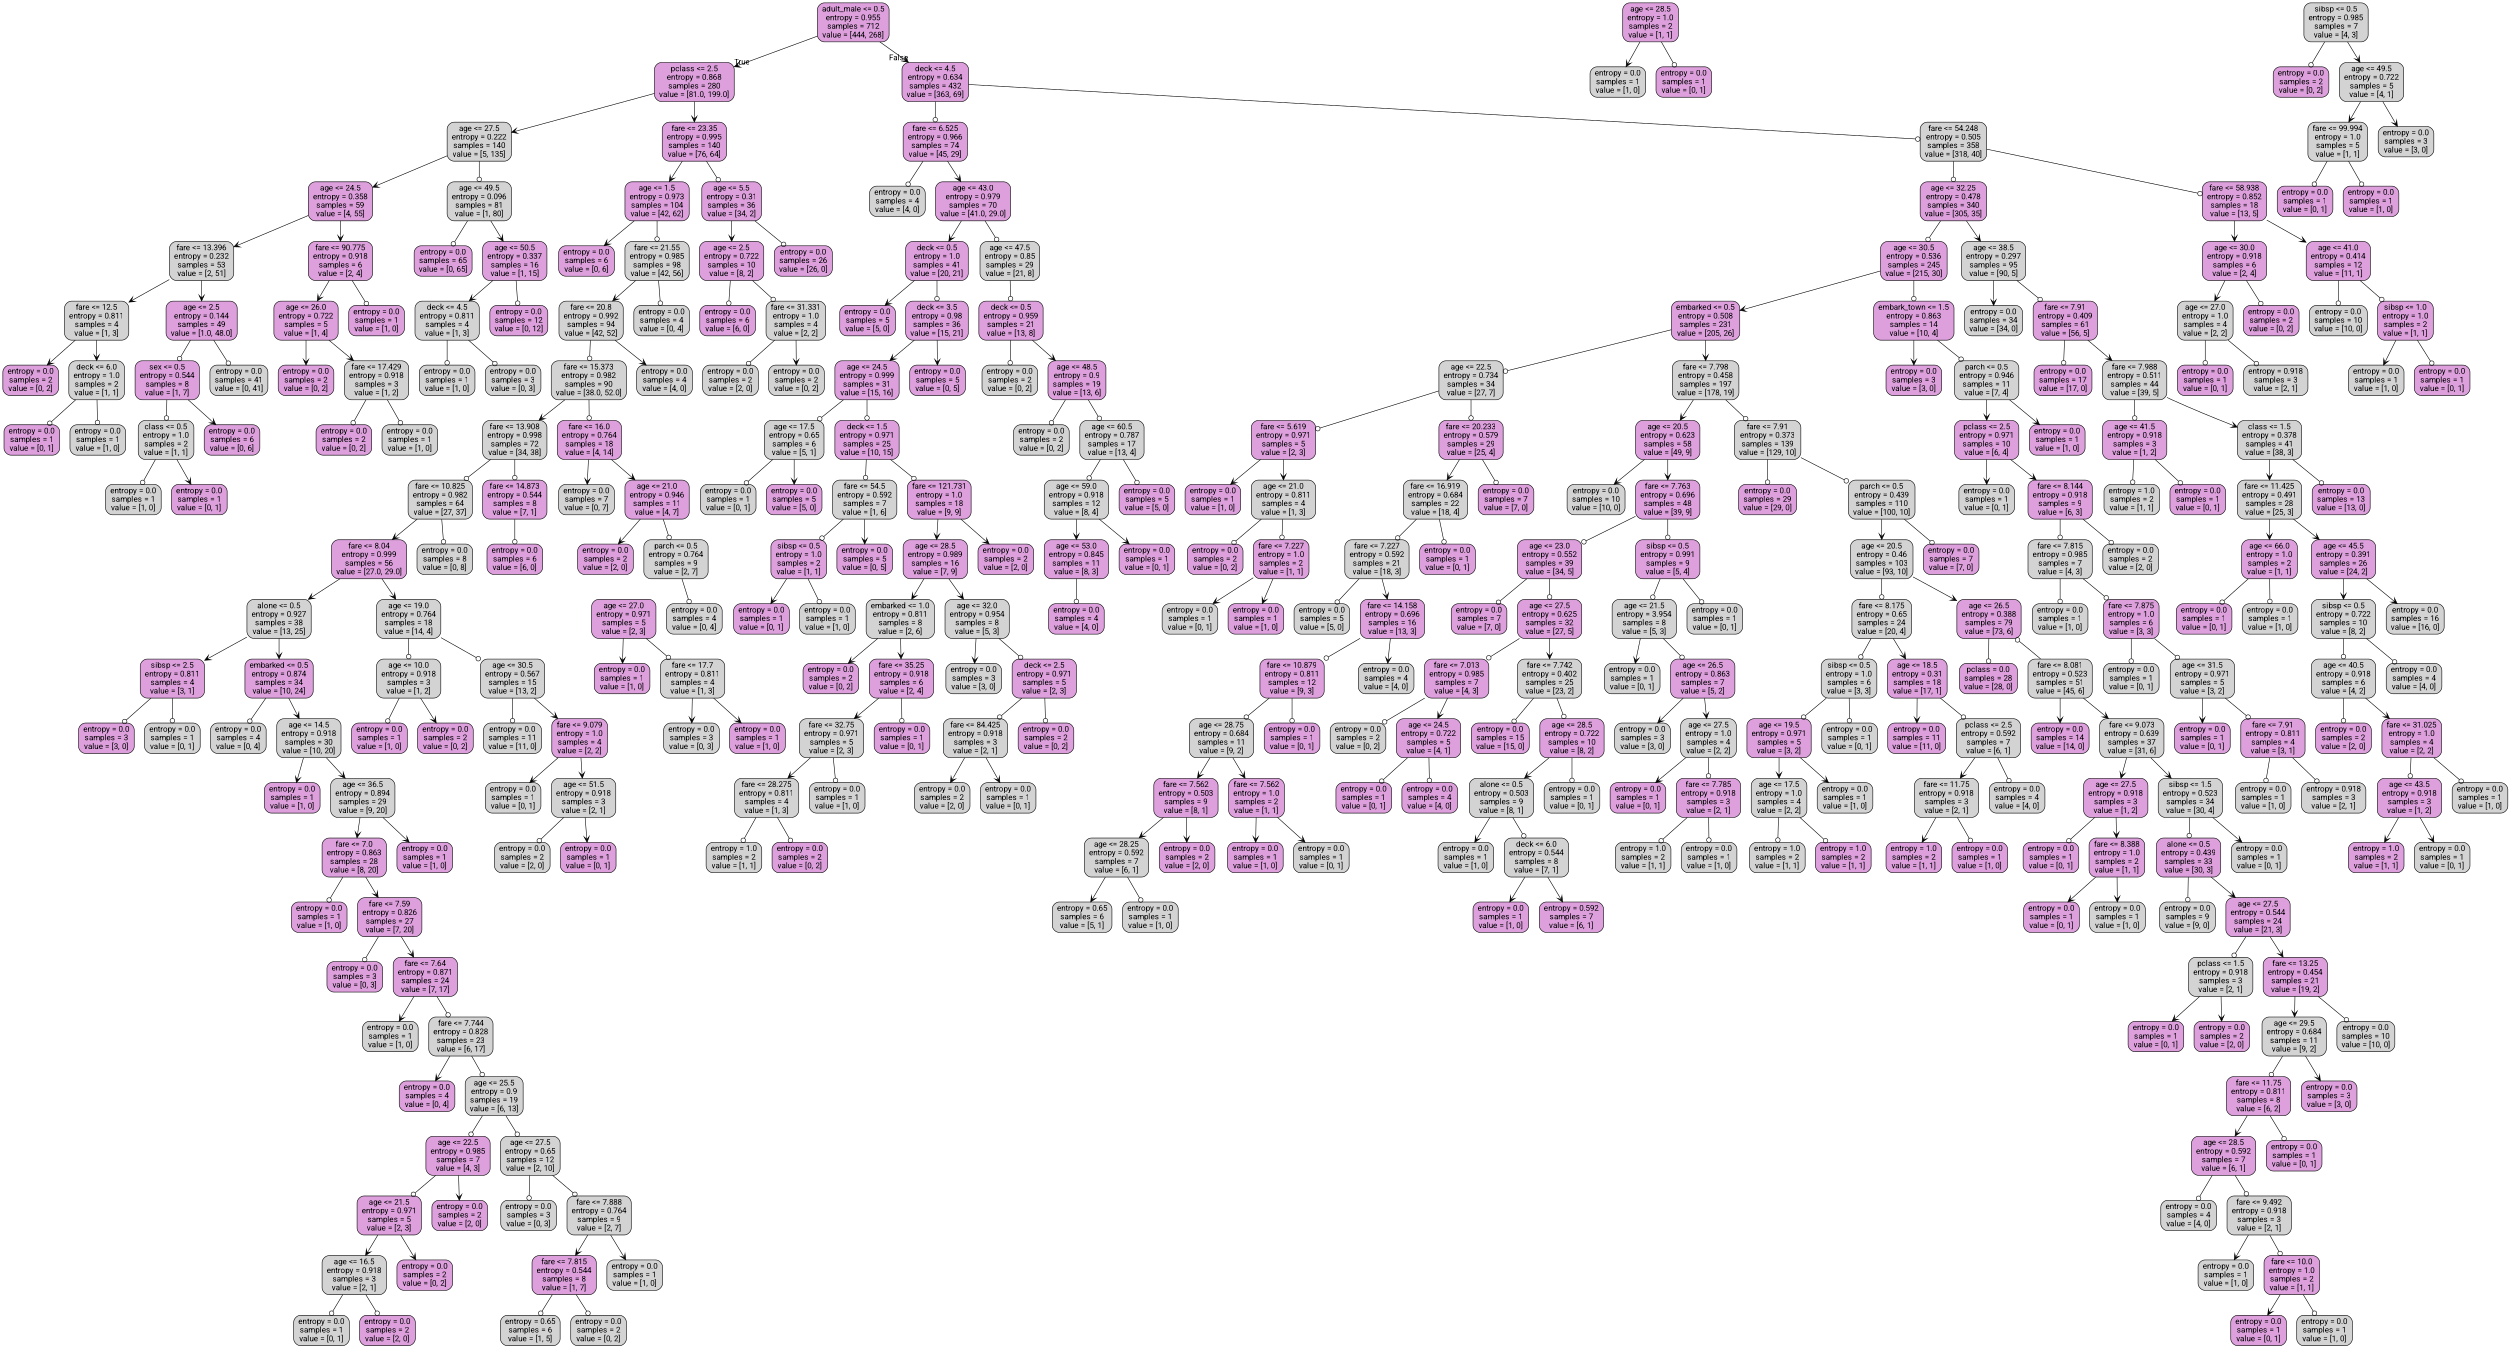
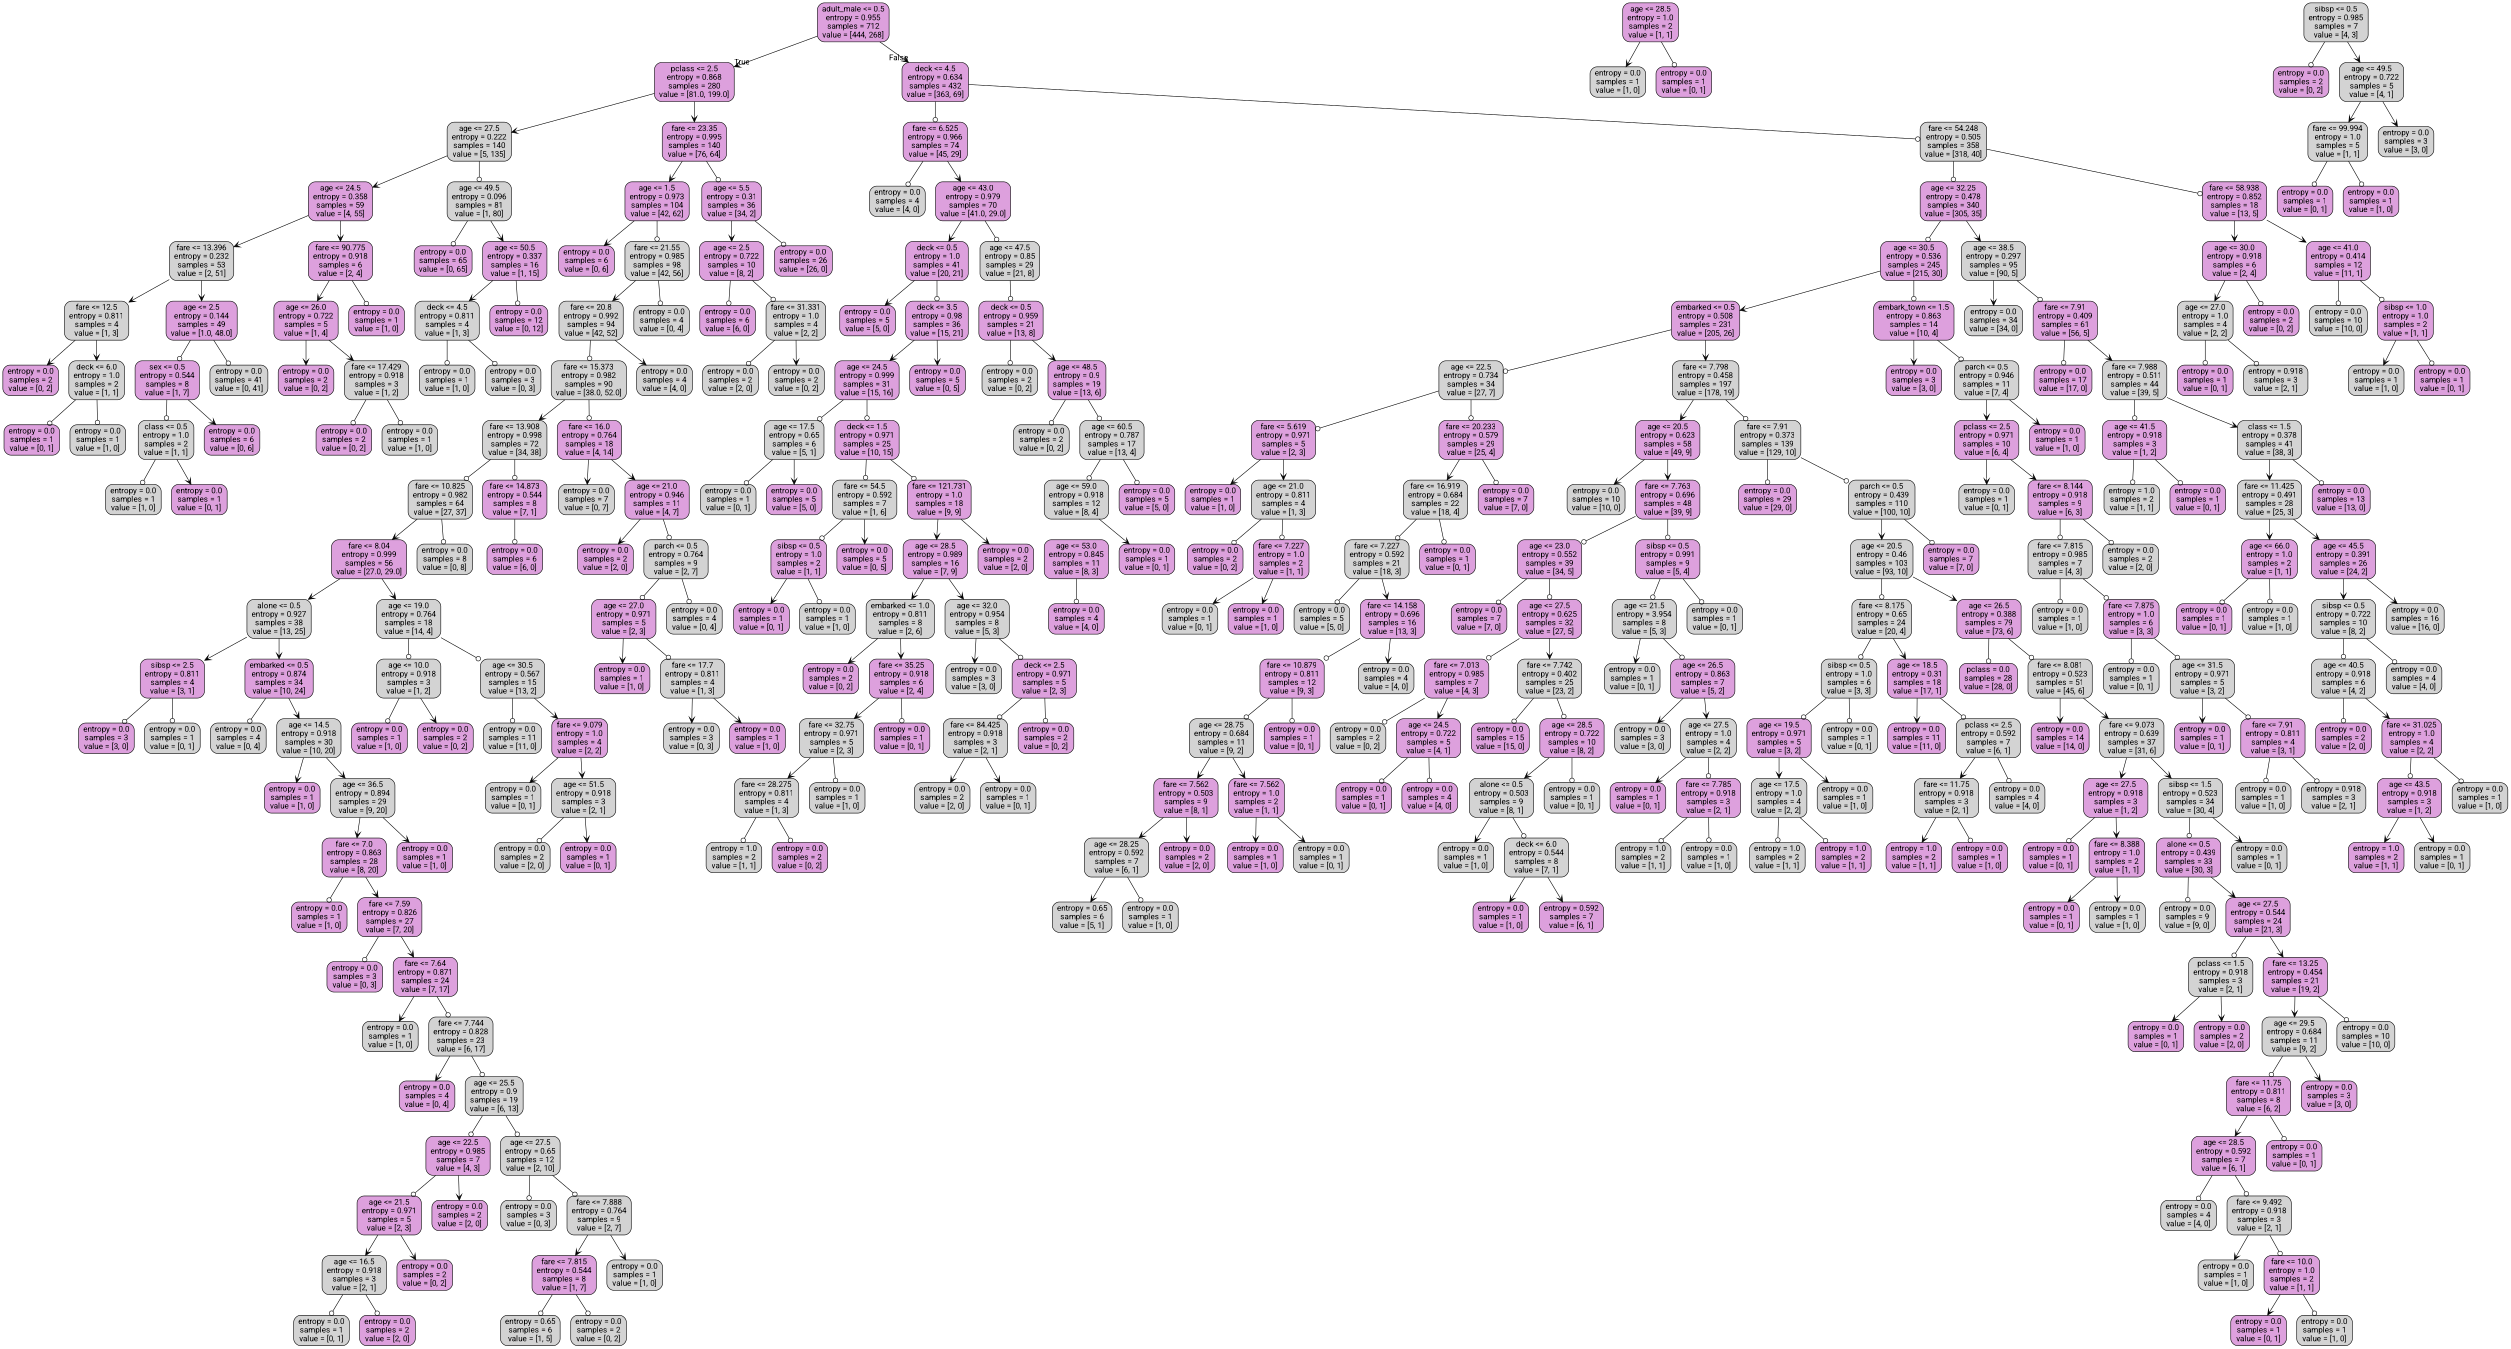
edge "age <= 59.0 entropy = 0.918 samples = 12 value = [8, 4]" -> "age <= 53.0 entropy = 0.845 samples = 11 value = [8, 3]": removed
edge "parch <= 0.5 entropy = 0.764 samples = 9 value = [2, 7]" -> "age <= 27.0 entropy = 0.971 samples = 5 value = [2, 3]": added
edge "fare <= 8.081 entropy = 0.523 samples = 51 value = [45, 6]" -> "age <= 26.5 entropy = 0.388 samples = 79 value = [73, 6]": reversed
